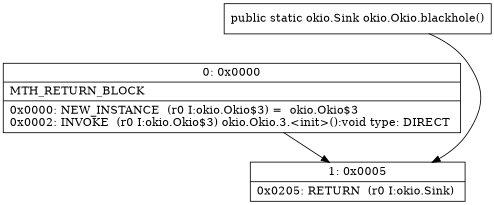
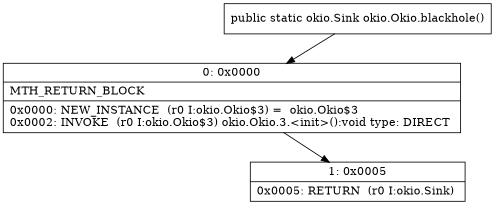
edge "public static okio.Sink okio.Okio.blackhole()" -> "1: 0x0005": now "public static okio.Sink okio.Okio.blackhole()" -> "0: 0x0000"
node "1: 0x0005": text "0x0205: RETURN  (r0 I:okio.Sink)" -> "0x0005: RETURN  (r0 I:okio.Sink)"
